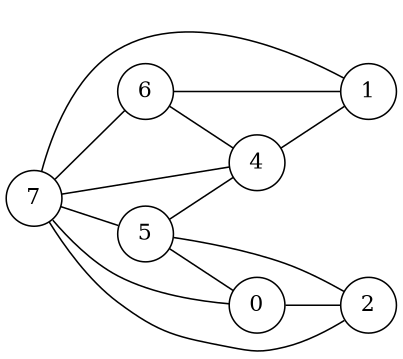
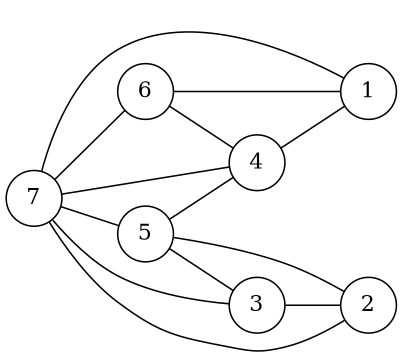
node "0": label "0" -> "3"
